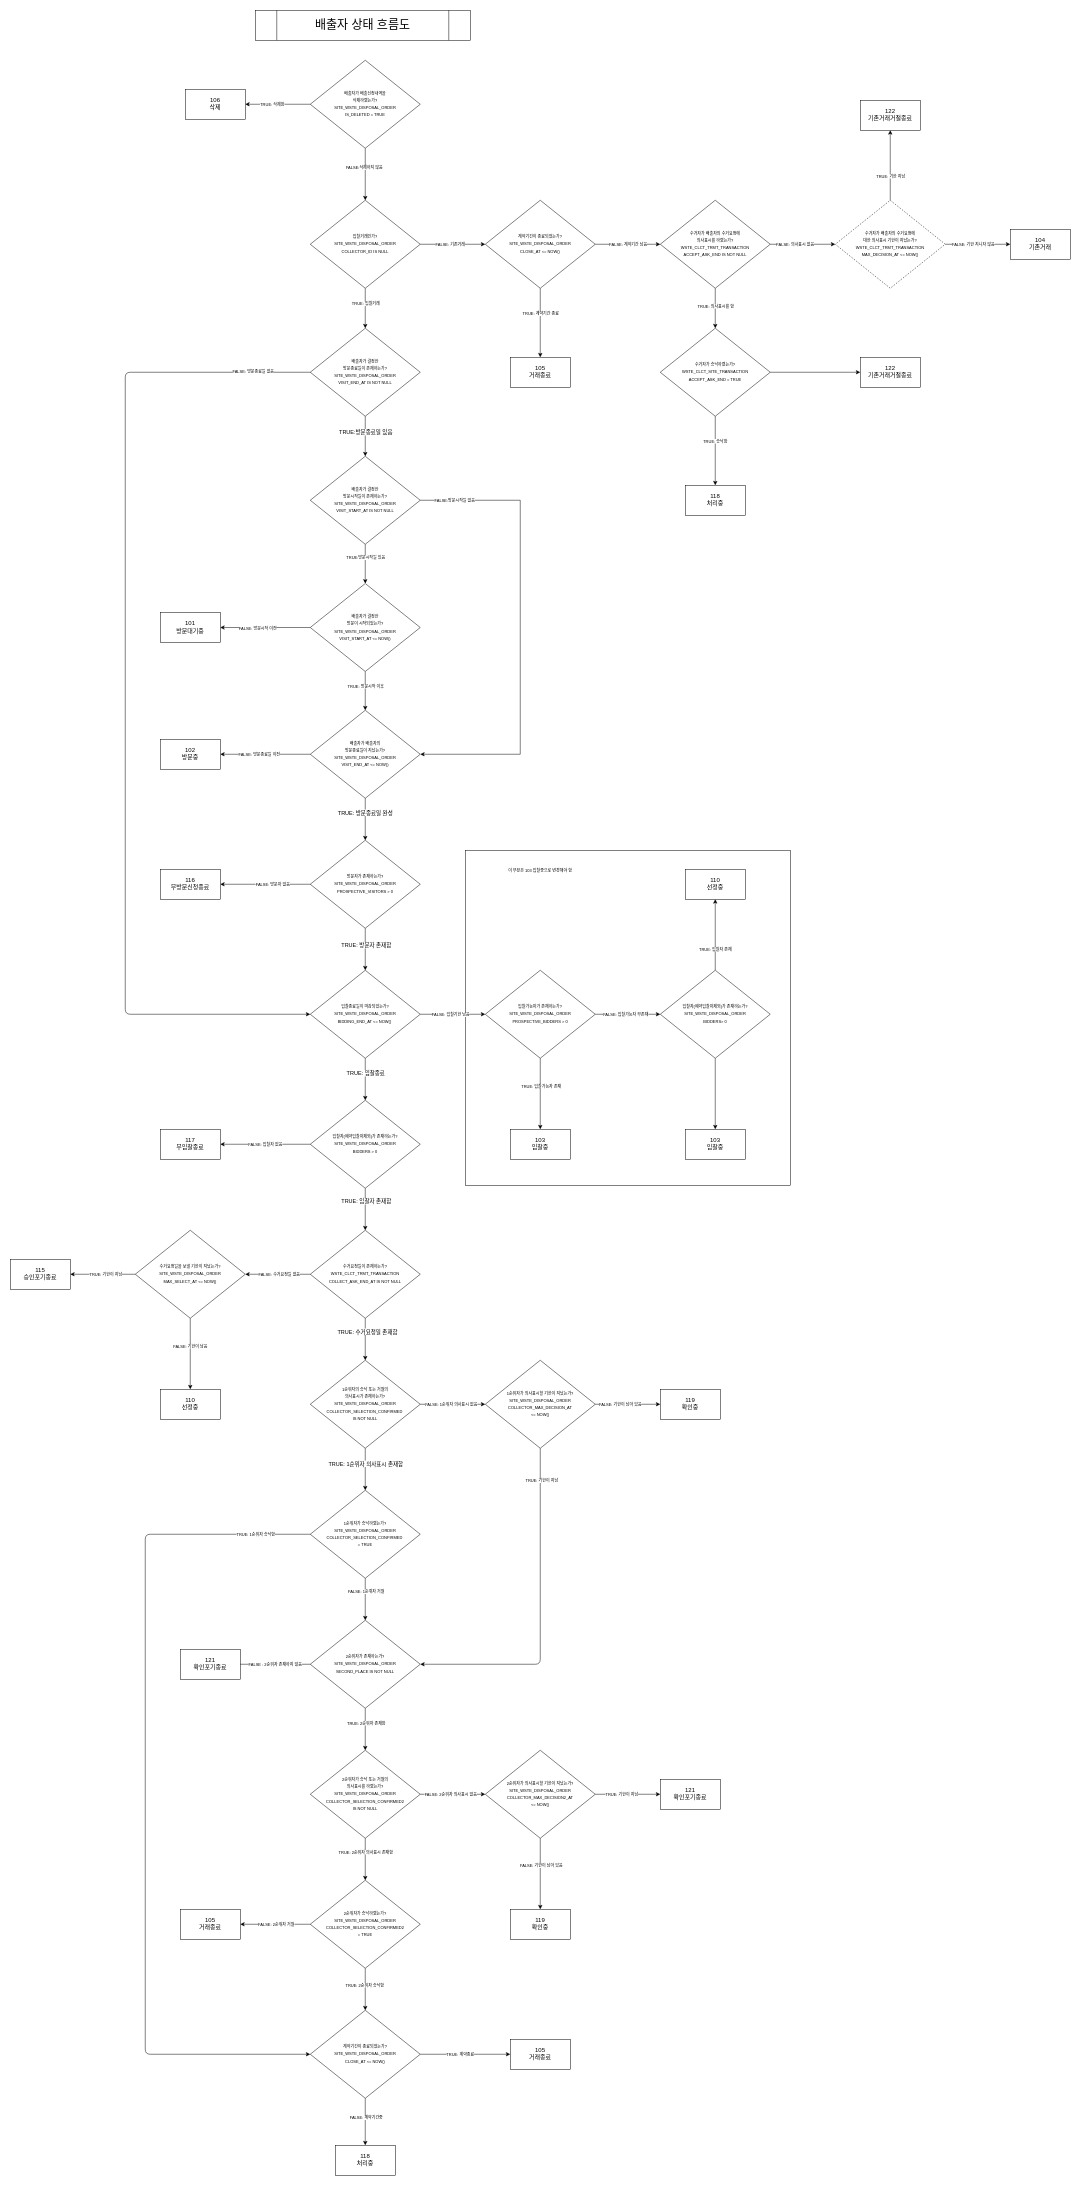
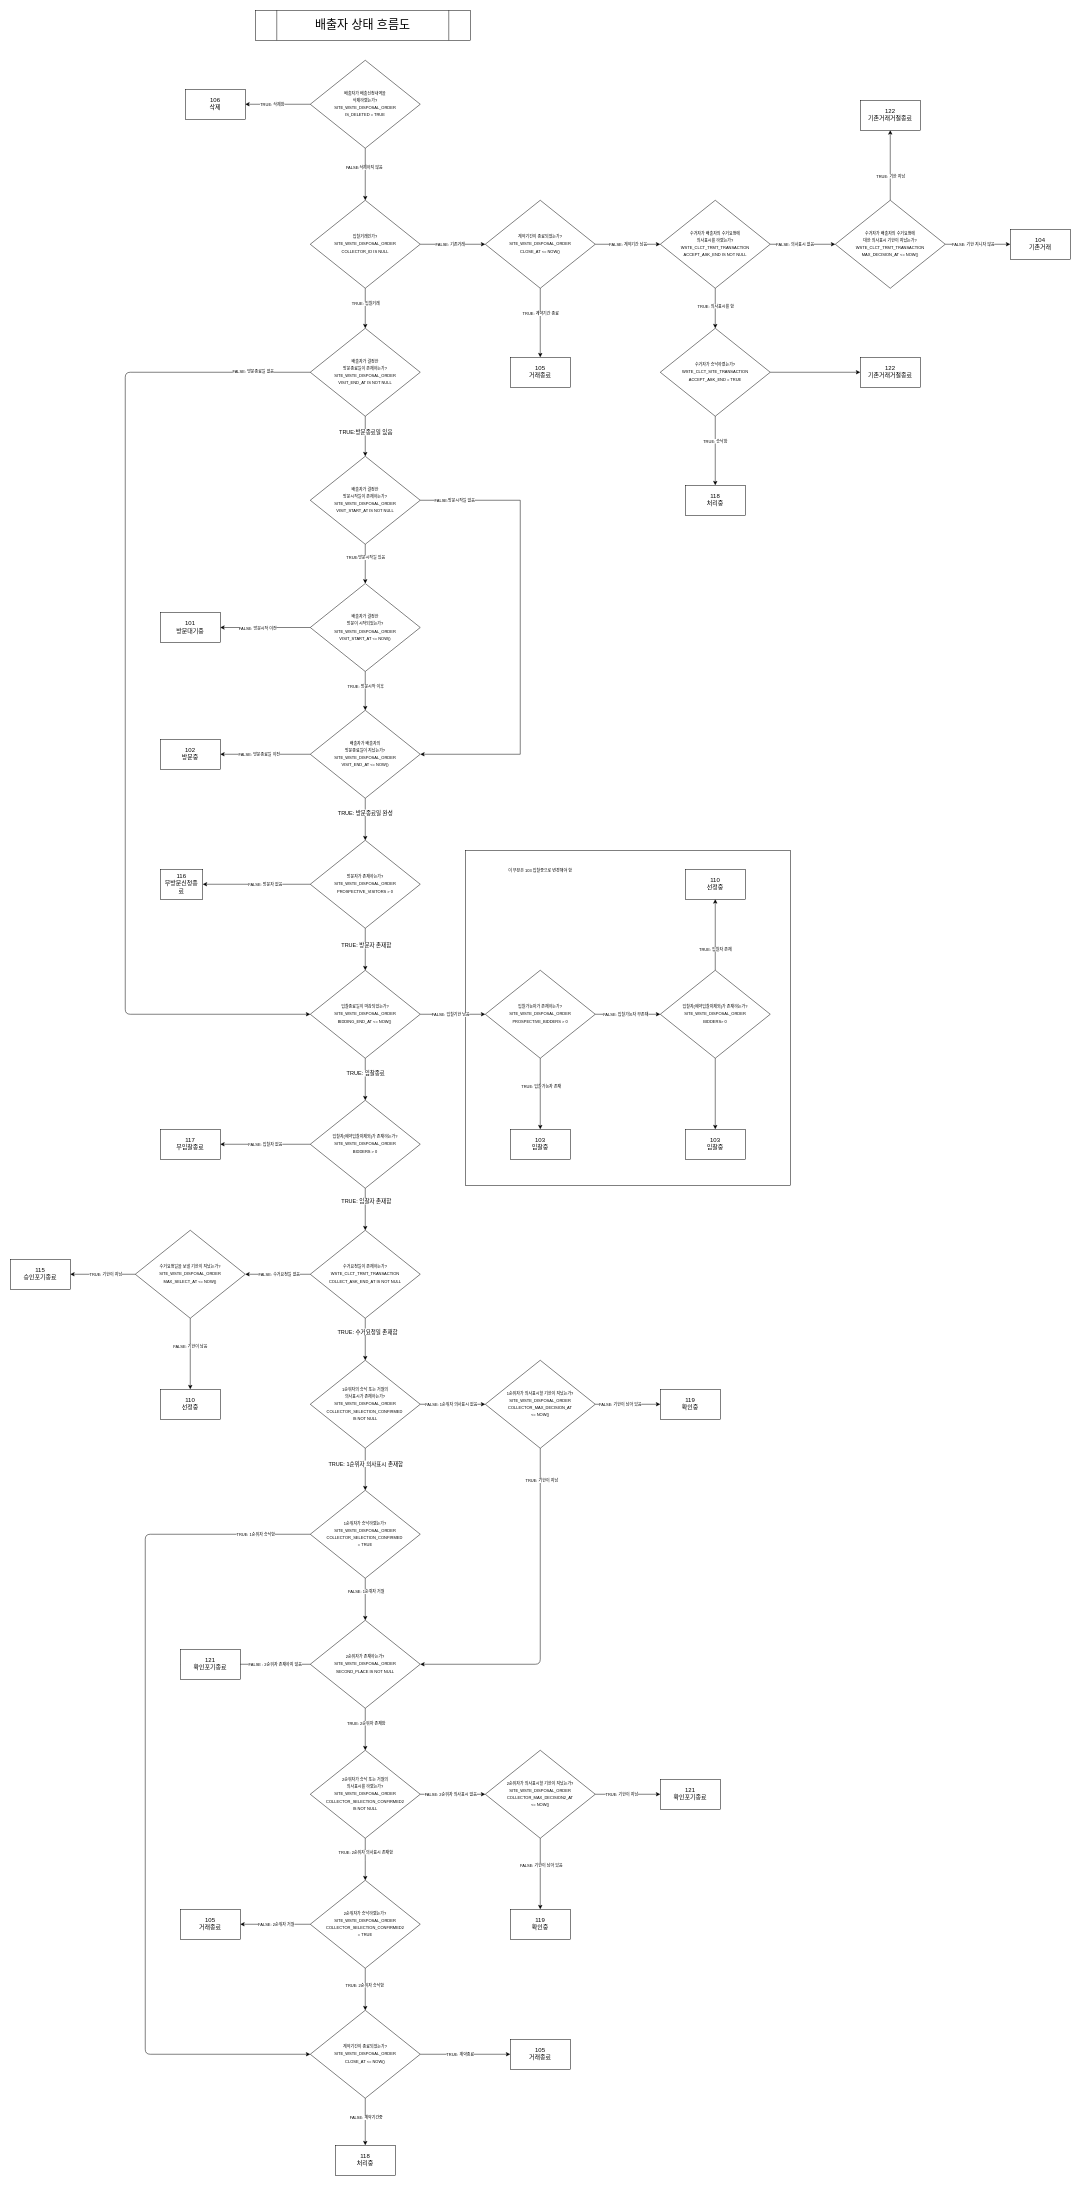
node "수거자가 배출자의 수거요청에 대한 의사표시 기한이 지났는가? WSTE_CLCT_TRMT_TRANSACTION MAX_DECISION_AT <= NOW()": style dashed -> solid
node "116 무방문신청종료": size 60x30 -> 43x30
